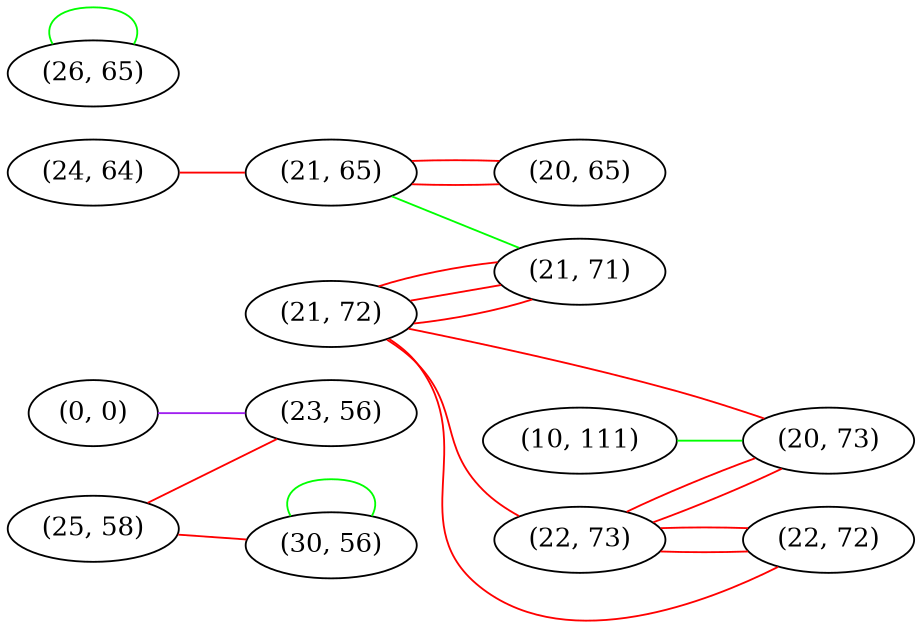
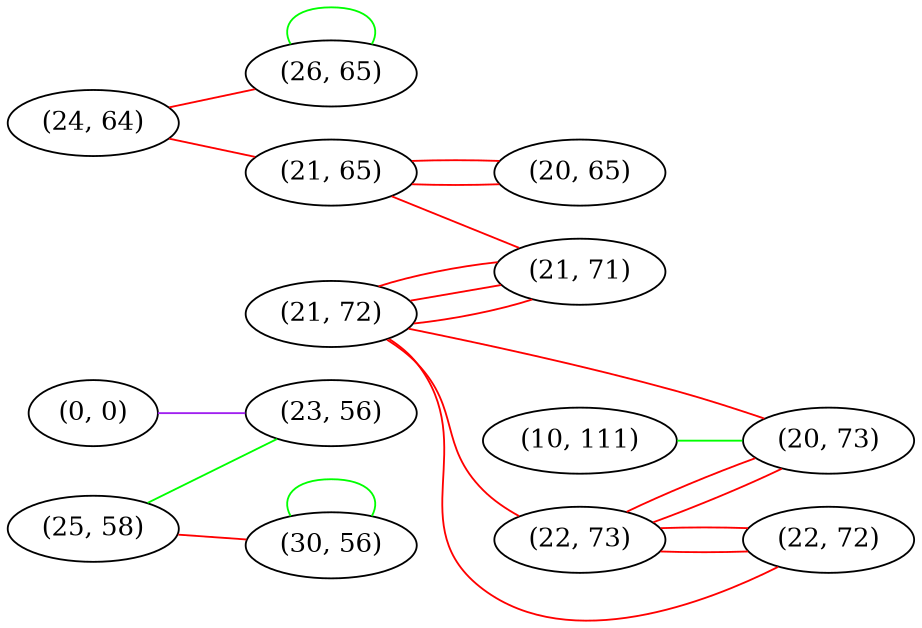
edge "(26, 65)" -- "(24, 64)": added
edge "(21, 65)" -- "(21, 71)": color green -> red
edge "(23, 56)" -- "(25, 58)": color red -> green
